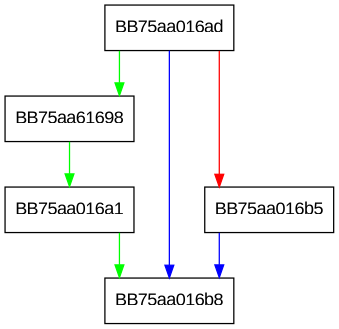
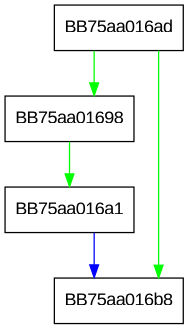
node "BB75aa61698": label "BB75aa61698" -> "BB75aa01698"
edge "BB75aa016ad" -> "BB75aa016b8": color blue -> green
node "BB75aa016b5": removed
edge "BB75aa016a1" -> "BB75aa016b8": color green -> blue
